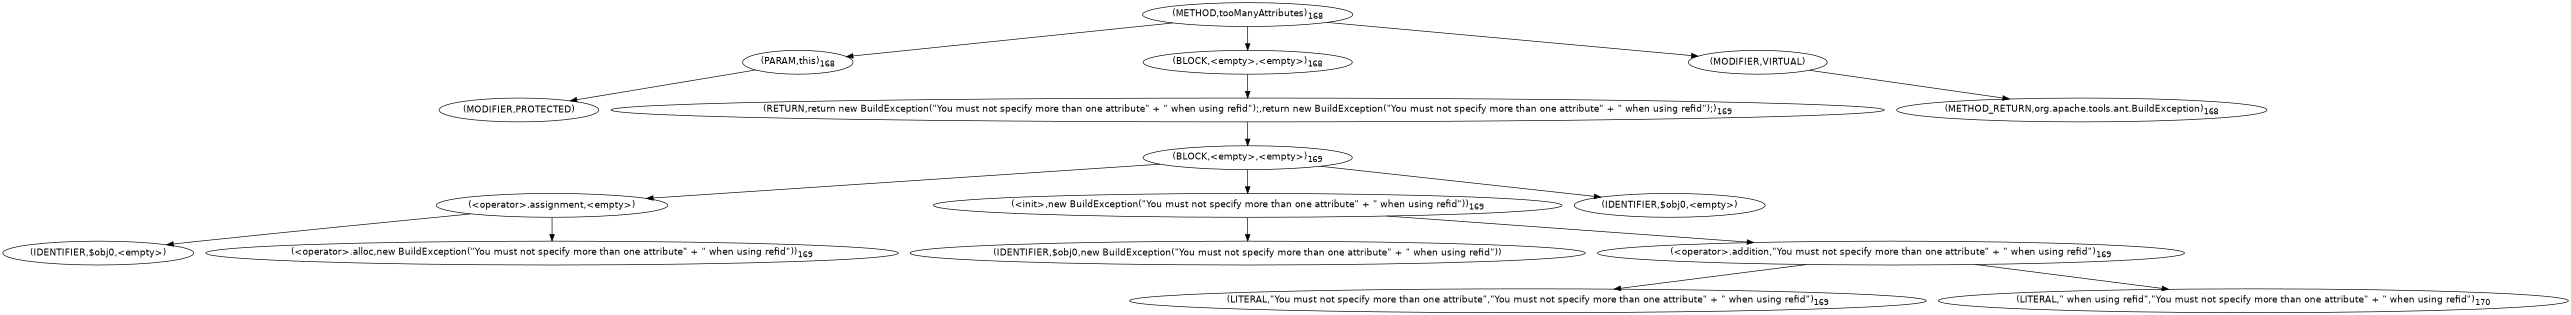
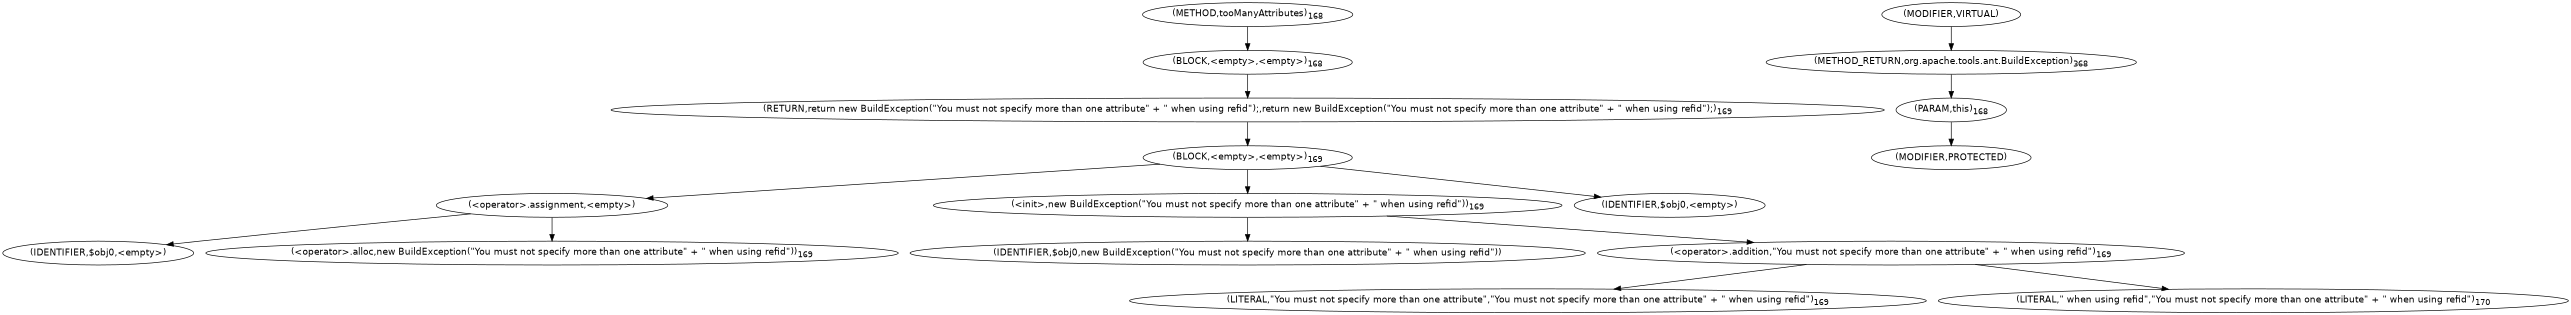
edge "(METHOD,tooManyAttributes)" -> "(PARAM,this)": now "(METHOD_RETURN,org.apache.tools.ant.BuildException)" -> "(PARAM,this)"
edge "(METHOD,tooManyAttributes)" -> "(MODIFIER,VIRTUAL)": removed
node "(METHOD_RETURN,org.apache.tools.ant.BuildException)": text "168" -> "368"
